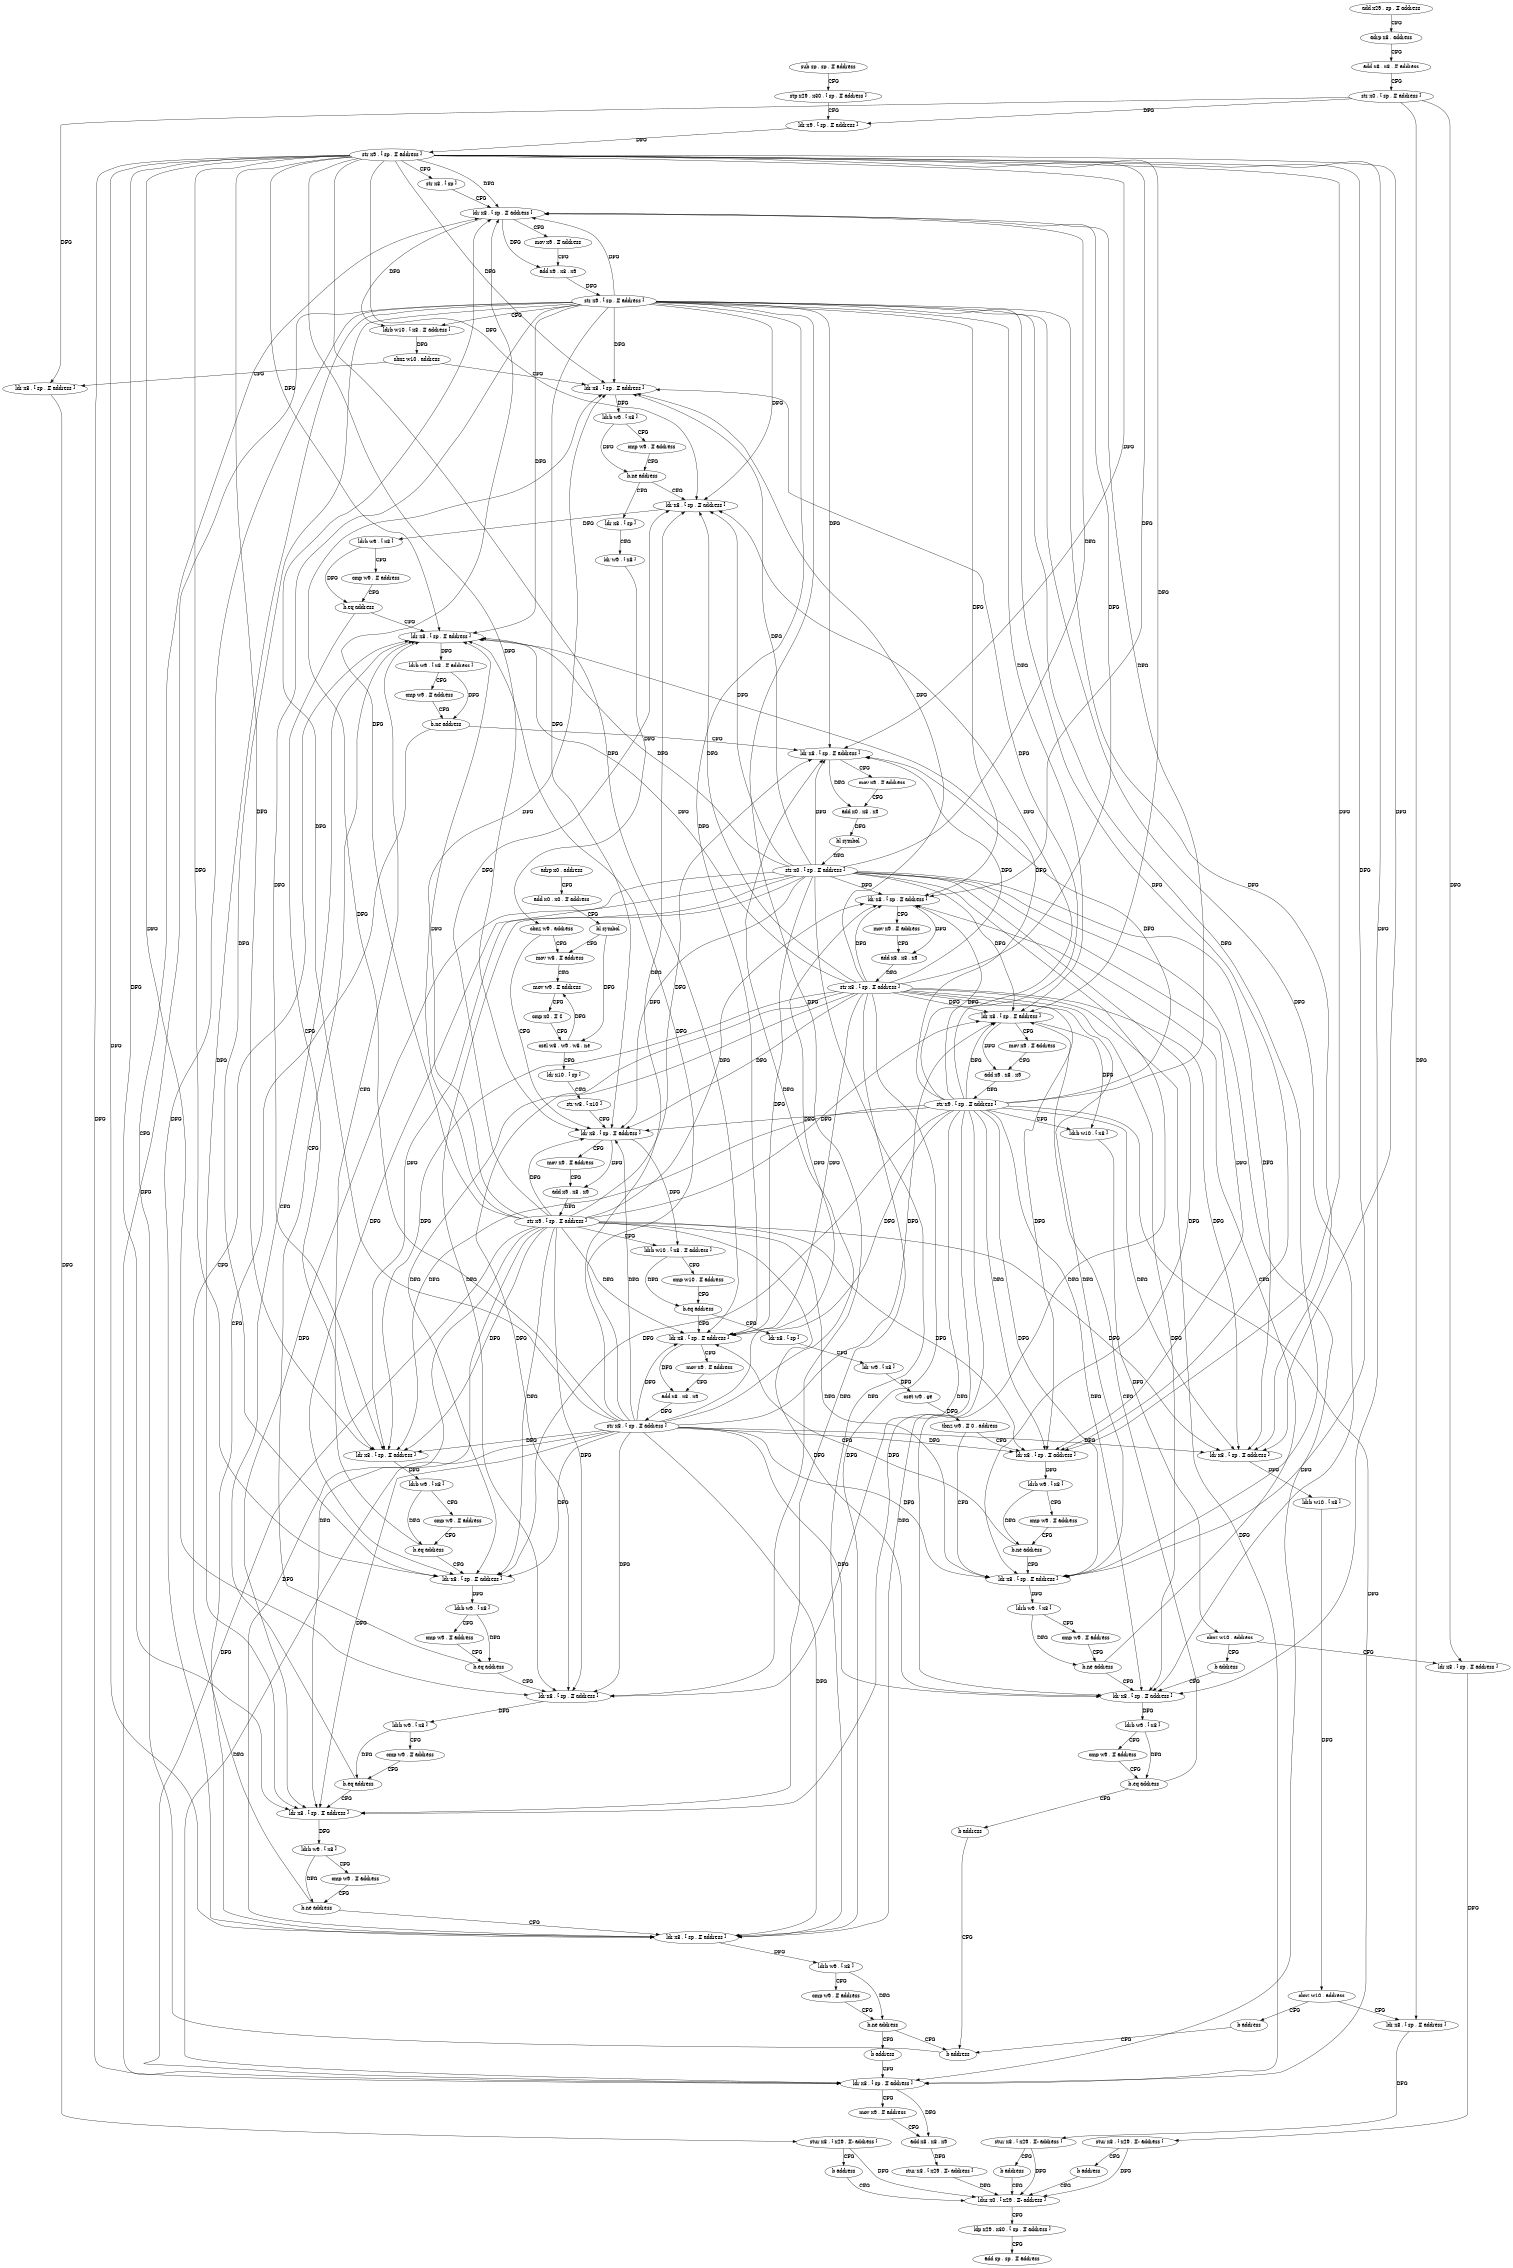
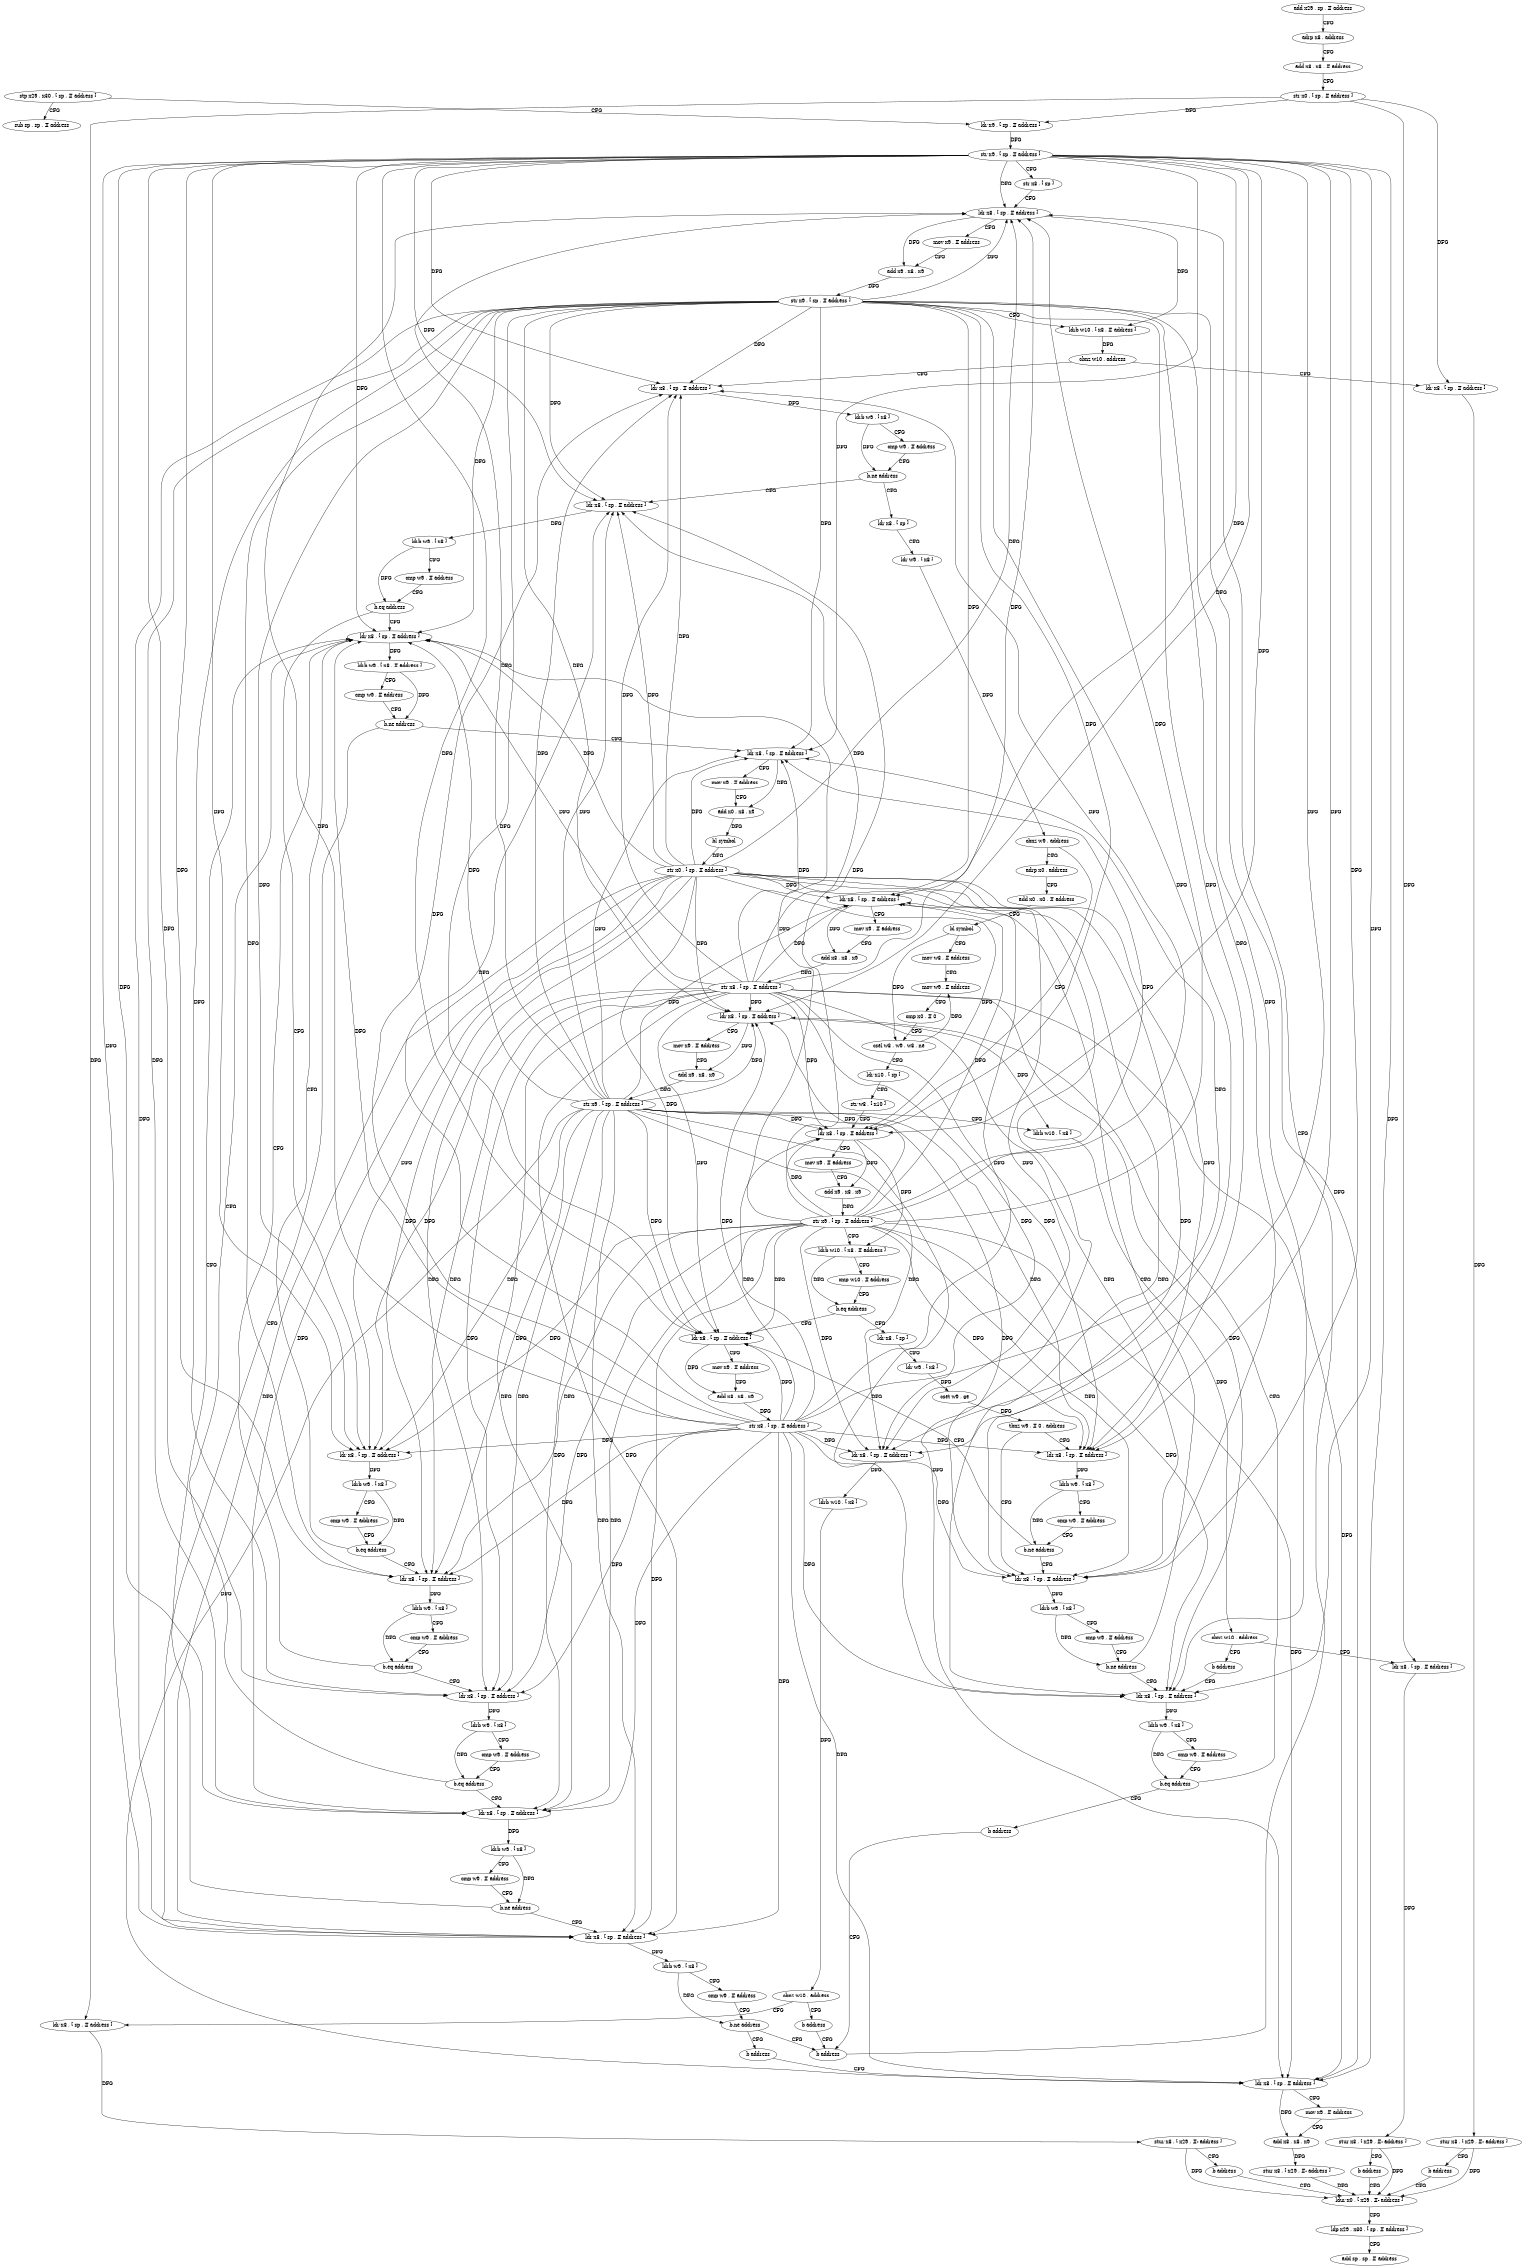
edge "sub sp , sp , # address" -> "stp x29 , x30 , [ sp , # address ]": reversed
edge "cbnz w9 , address" -> "mov w8 , # address": now "cbnz w9 , address" -> "adrp x0 , address"
